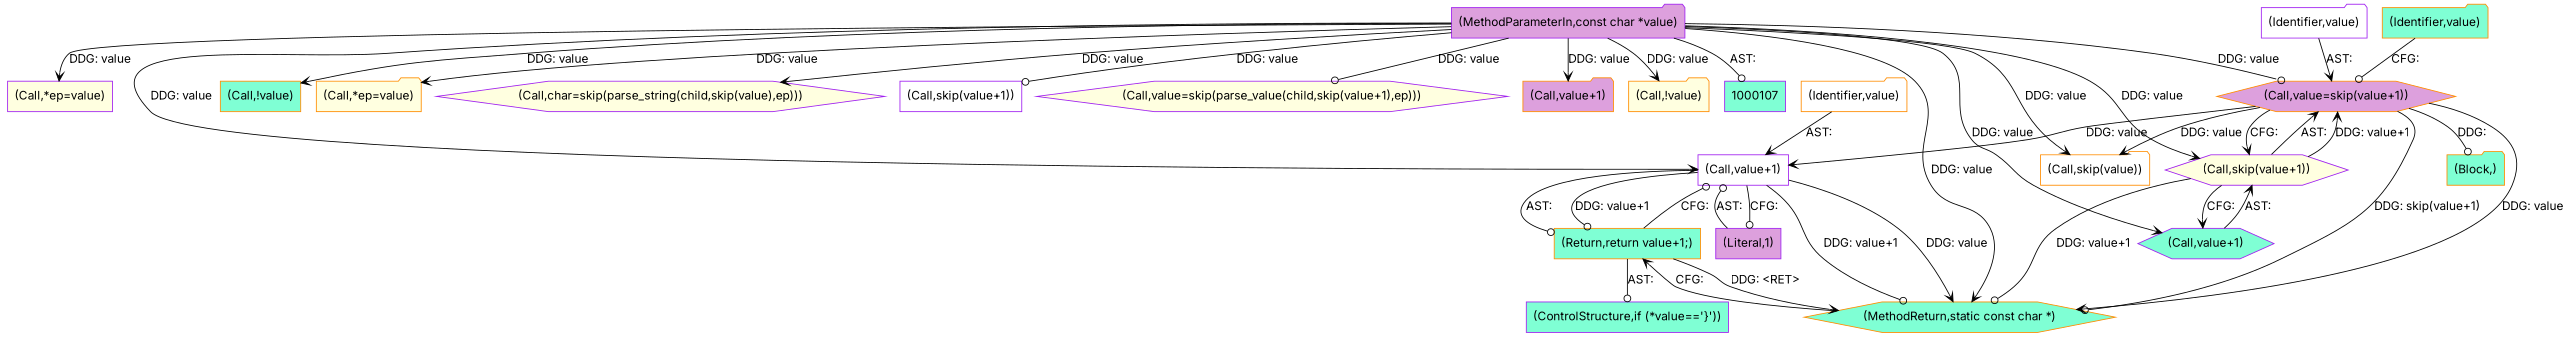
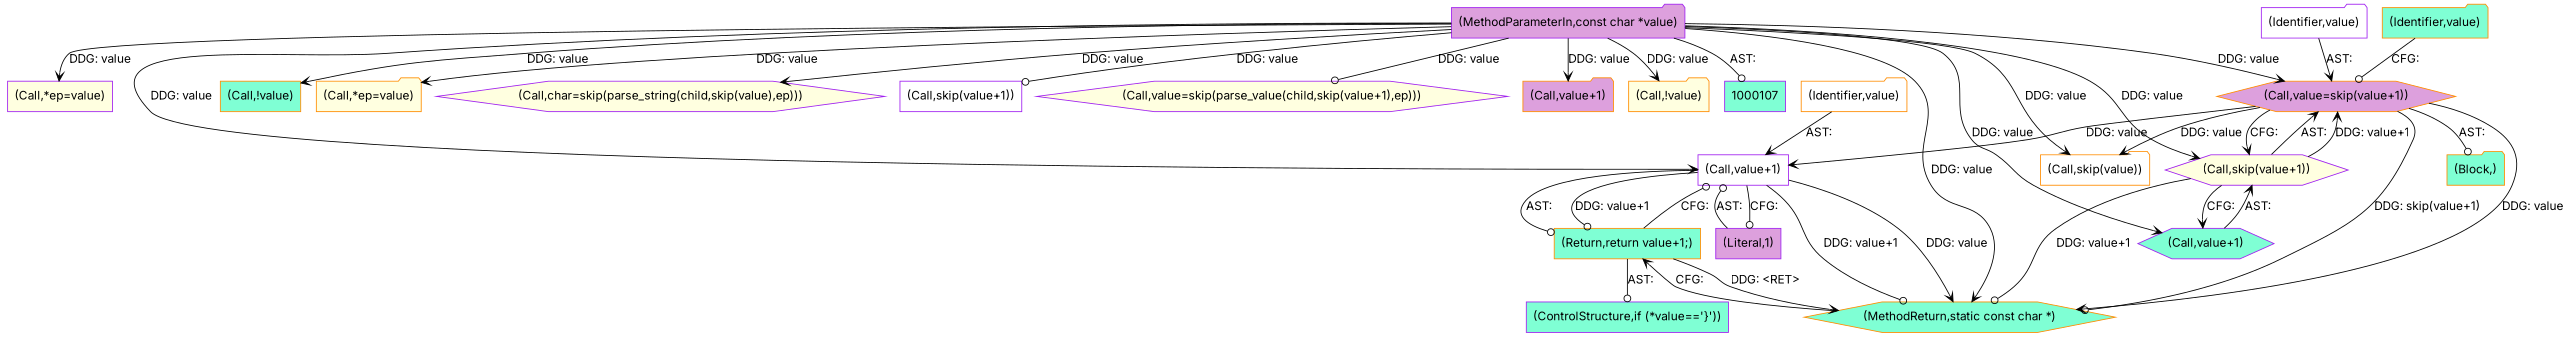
edge "(MethodParameterIn,const char *value)" -> "(Call,value=skip(value+1))": arrowhead odot -> vee
edge "(Call,value=skip(value+1))" -> "(Block,)": label "DDG: " -> "AST: "
